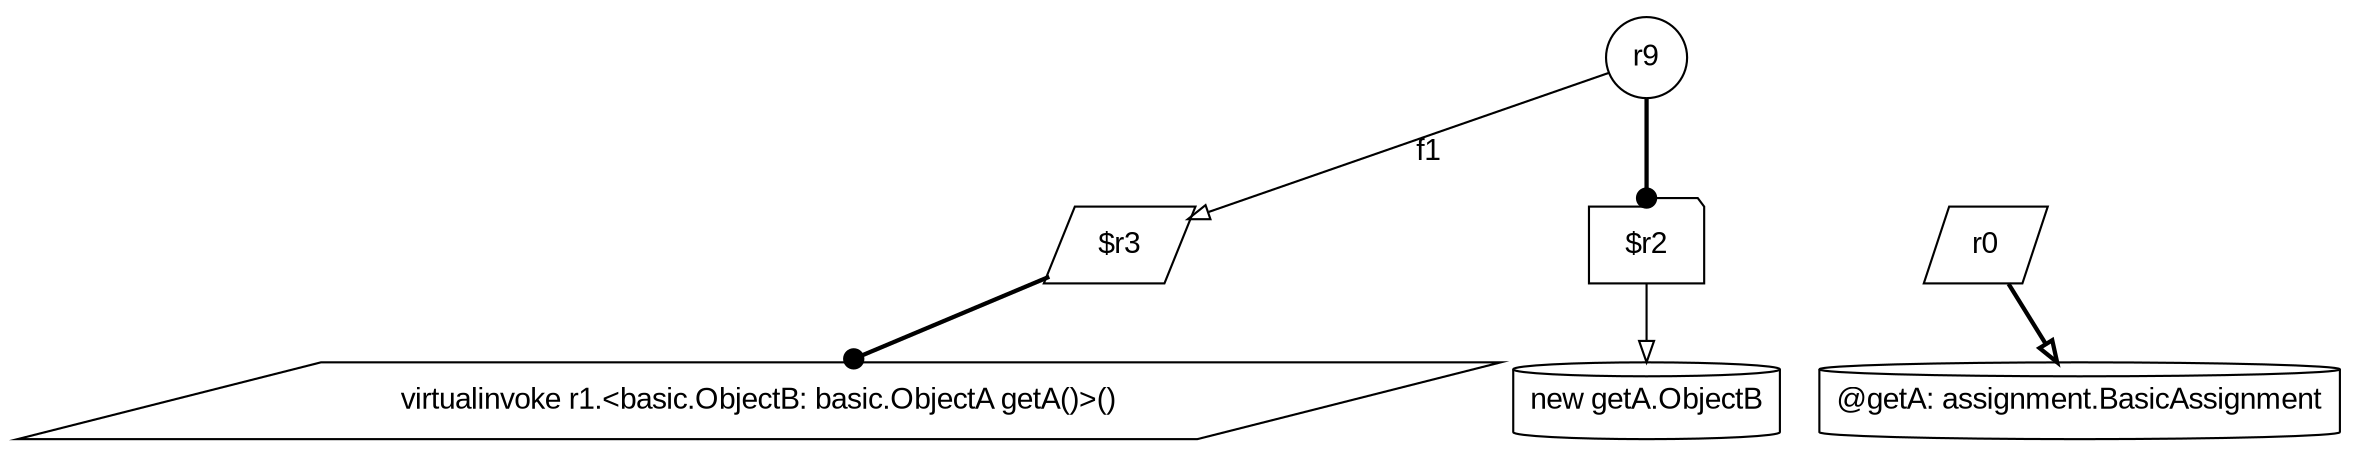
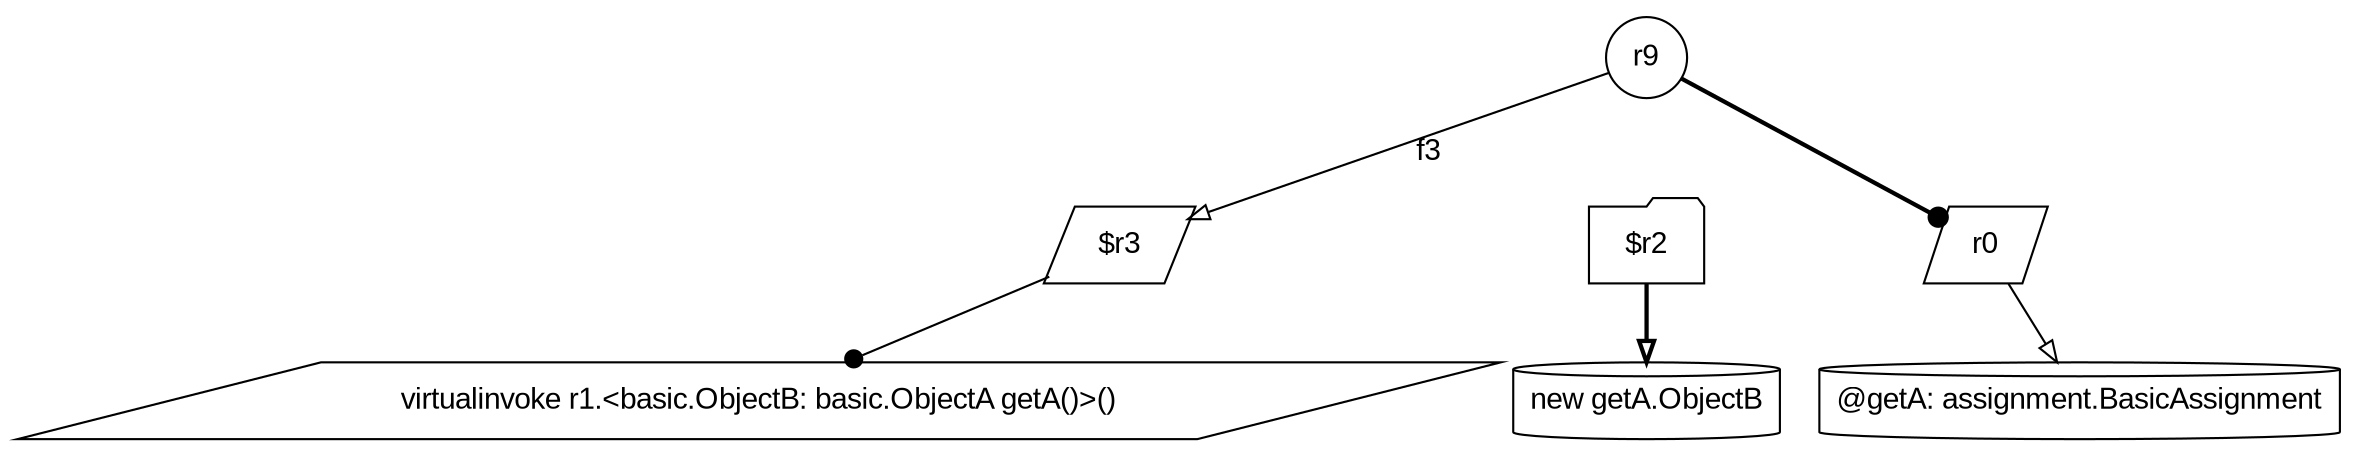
edge "r9" -> "$r2": now "r9" -> "r0"
edge "r9" -> "$r3": label "f1" -> "f3"
edge "$r2" -> "new getA.ObjectB": style solid -> bold
edge "r0" -> "@getA: assignment.BasicAssignment": style bold -> solid
edge "$r3" -> "virtualinvoke r1.<basic.ObjectB: basic.ObjectA getA()>()": style bold -> solid
